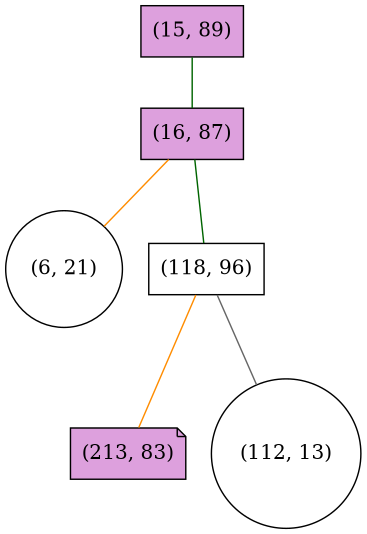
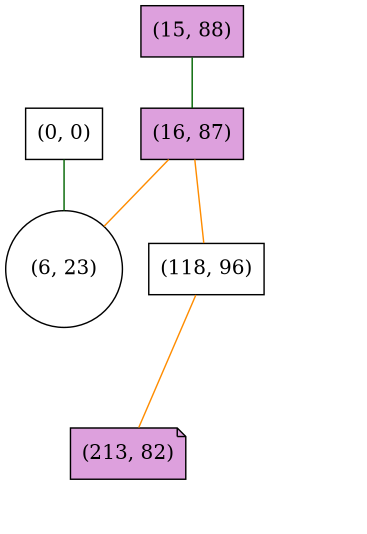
node "(15, 89)": label "(15, 89)" -> "(15, 88)"
node "(0, 0)": added
edge "(16, 87)" -- "(118, 96)": color darkgreen -> darkorange
node "(6, 21)": label "(6, 21)" -> "(6, 23)"
node "(213, 83)": label "(213, 83)" -> "(213, 82)"
node "(112, 13)": removed
